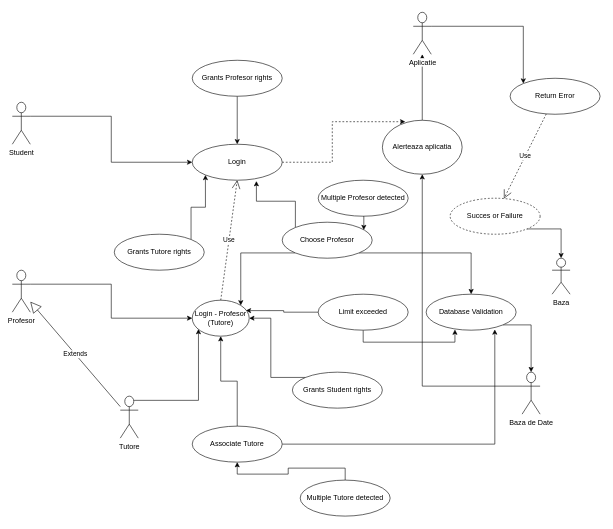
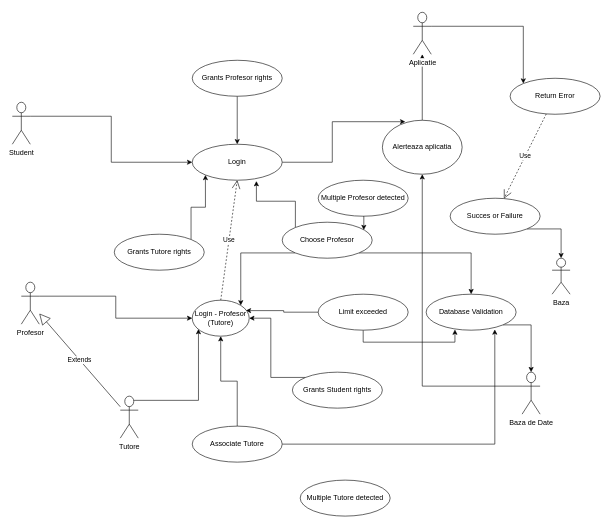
edge "Login" -> "Alerteaza aplicatia": style dashed -> solid
node "Succes or Failure": style dashed -> solid
node "Profesor": moved (21, 291) -> (30, 303)
edge "Multiple Tutore detected" -> "Associate Tutore": removed
